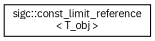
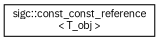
node "sigc::const_limit_reference < T_obj >": label "sigc::const_limit_reference < T_obj >" -> "sigc::const_const_reference < T_obj >"
